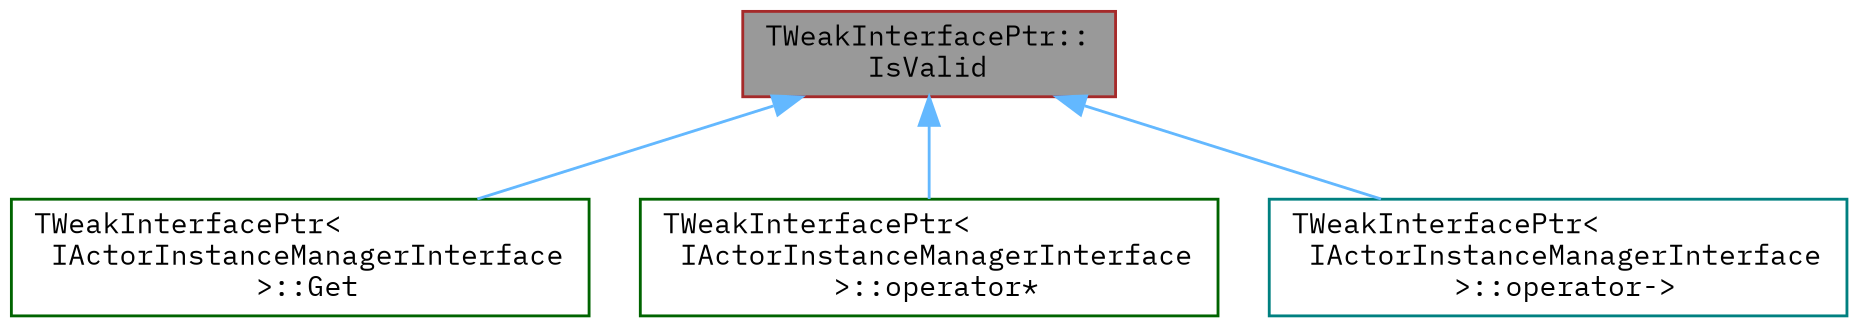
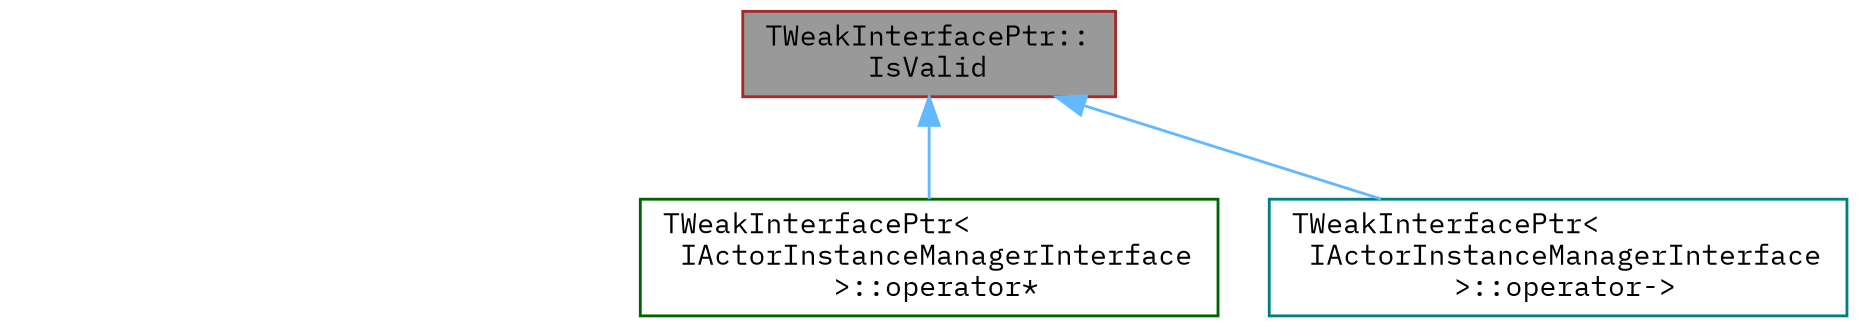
node "TWeakInterfacePtr< IActorInstanceManagerInterface >::Get": removed
